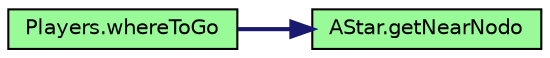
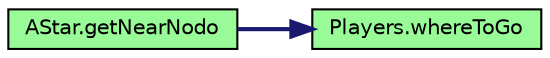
edge "Players.whereToGo" -> "AStar.getNearNodo": reversed
